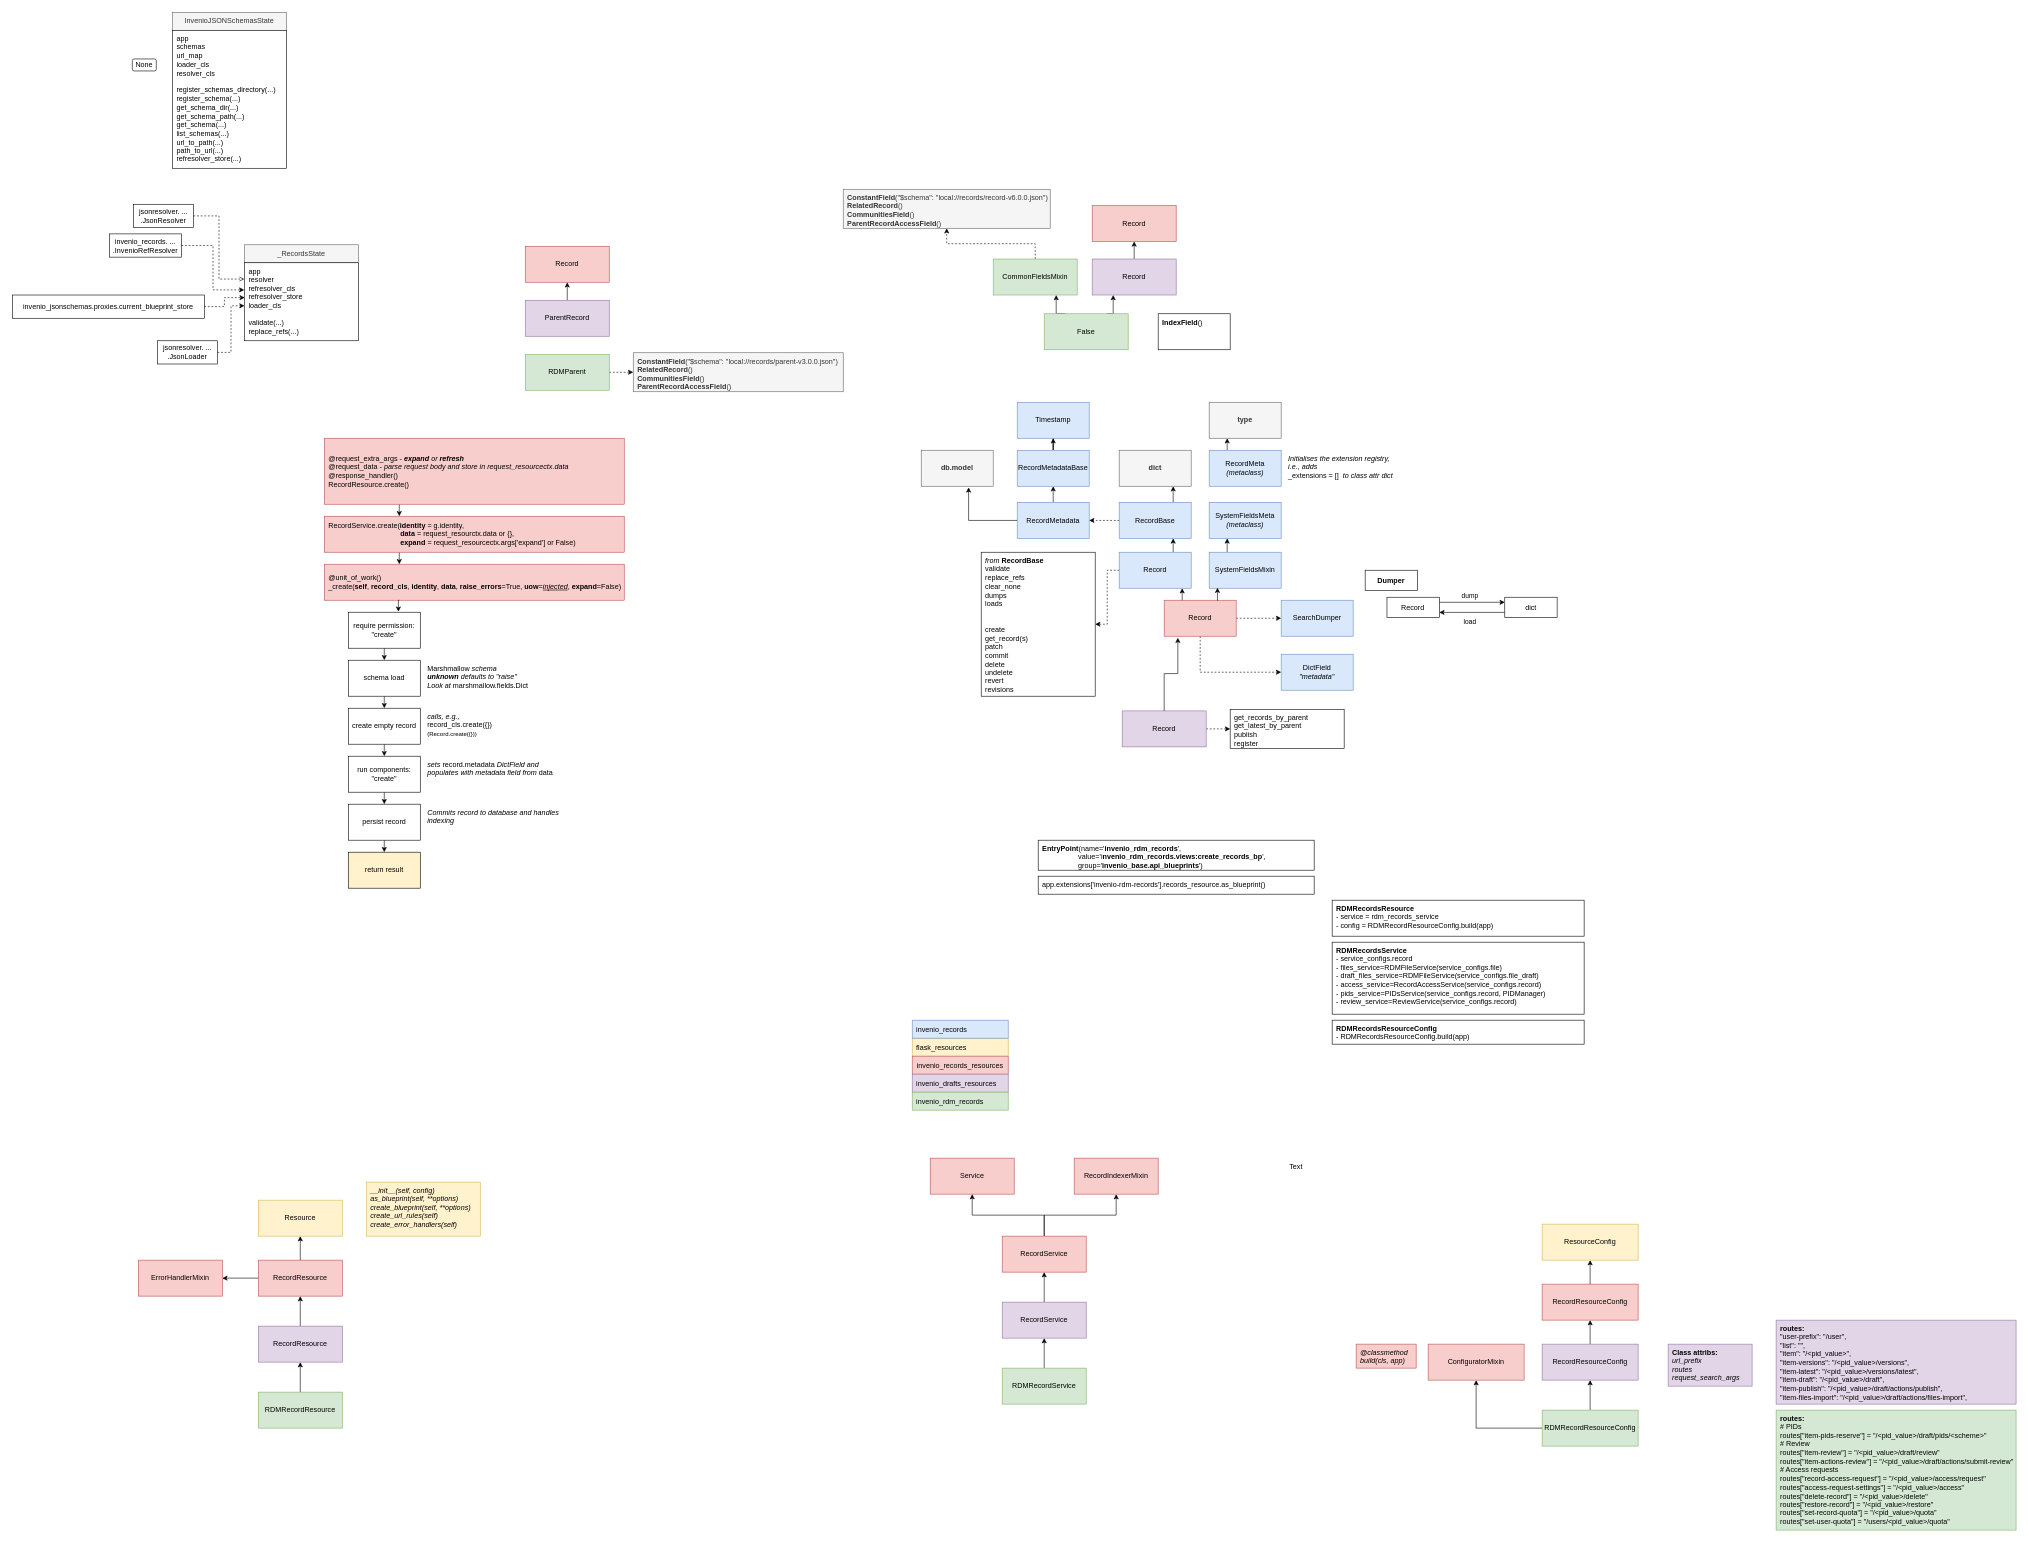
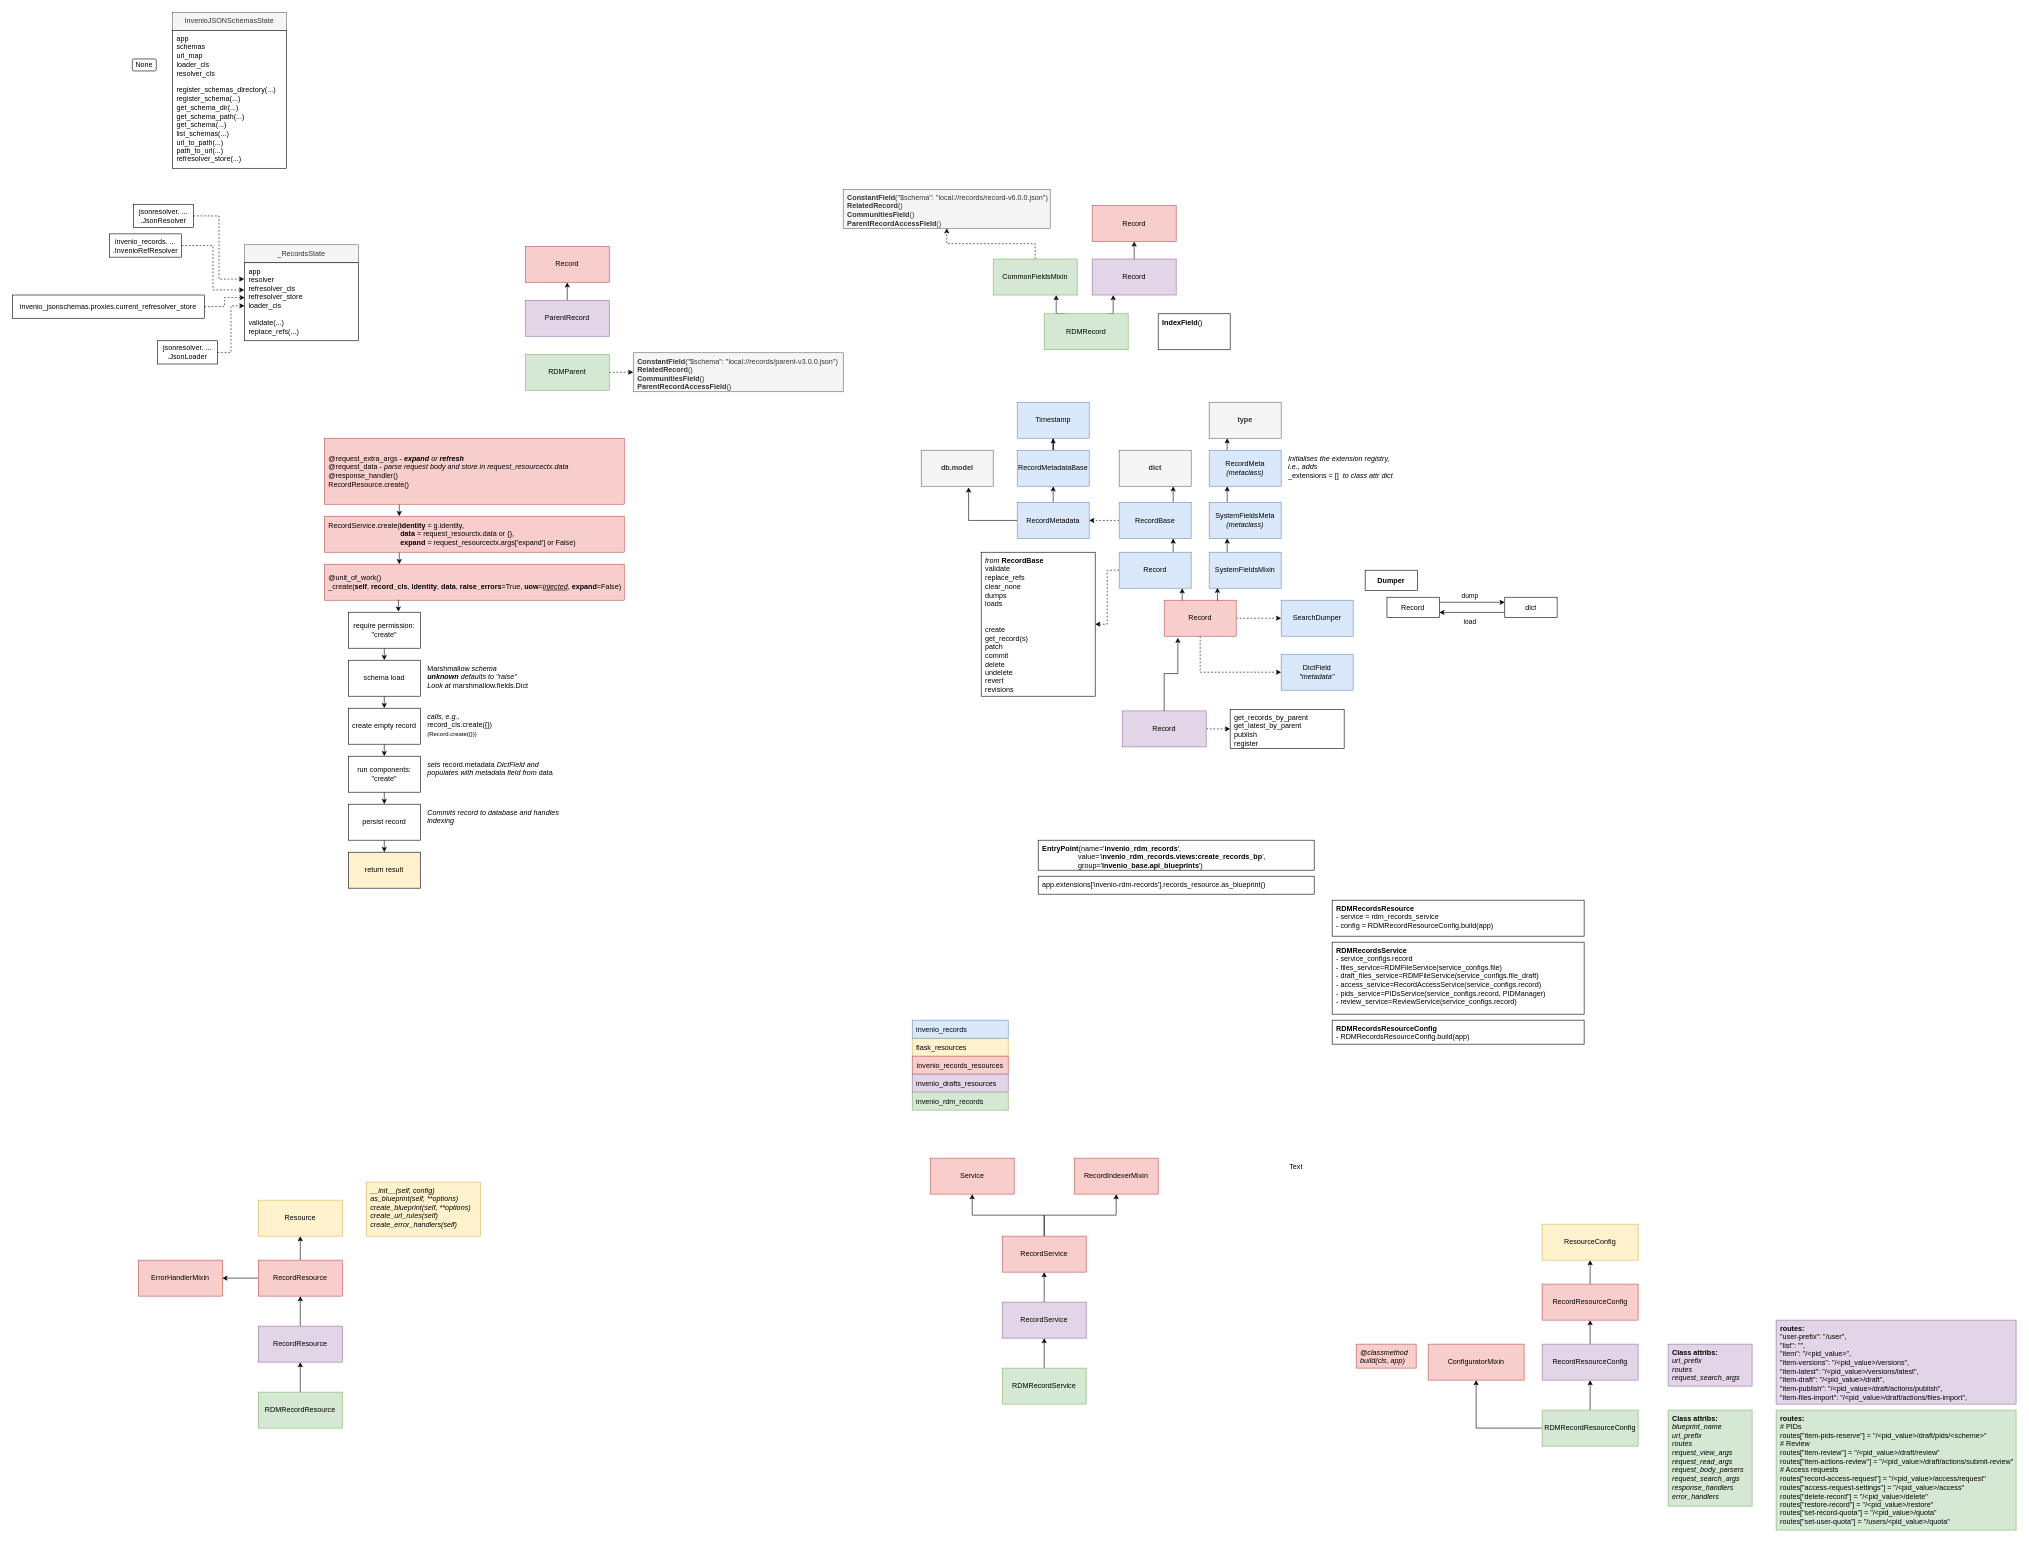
edge "jsonresolver. ... .JsonResolver" -> "app resolver refresolver_cls refresolver_store loader_cls validate(...) replace_refs(...)": arrowhead open -> classic
node "invenio_jsonschemas.proxies.current_blueprint_store": label "invenio_jsonschemas.proxies.current_blueprint_store" -> "invenio_jsonschemas.proxies.current_refresolver_store"
node "False": label "False" -> "RDMRecord"
edge "SystemFieldsMeta (metaclass)" -> "RecordMeta (metaclass)": added
node "Class attribs: blueprint_name url_prefix routes request_view_args request_read_args request_body_parsers request_search_args response_handlers error_handlers": added
